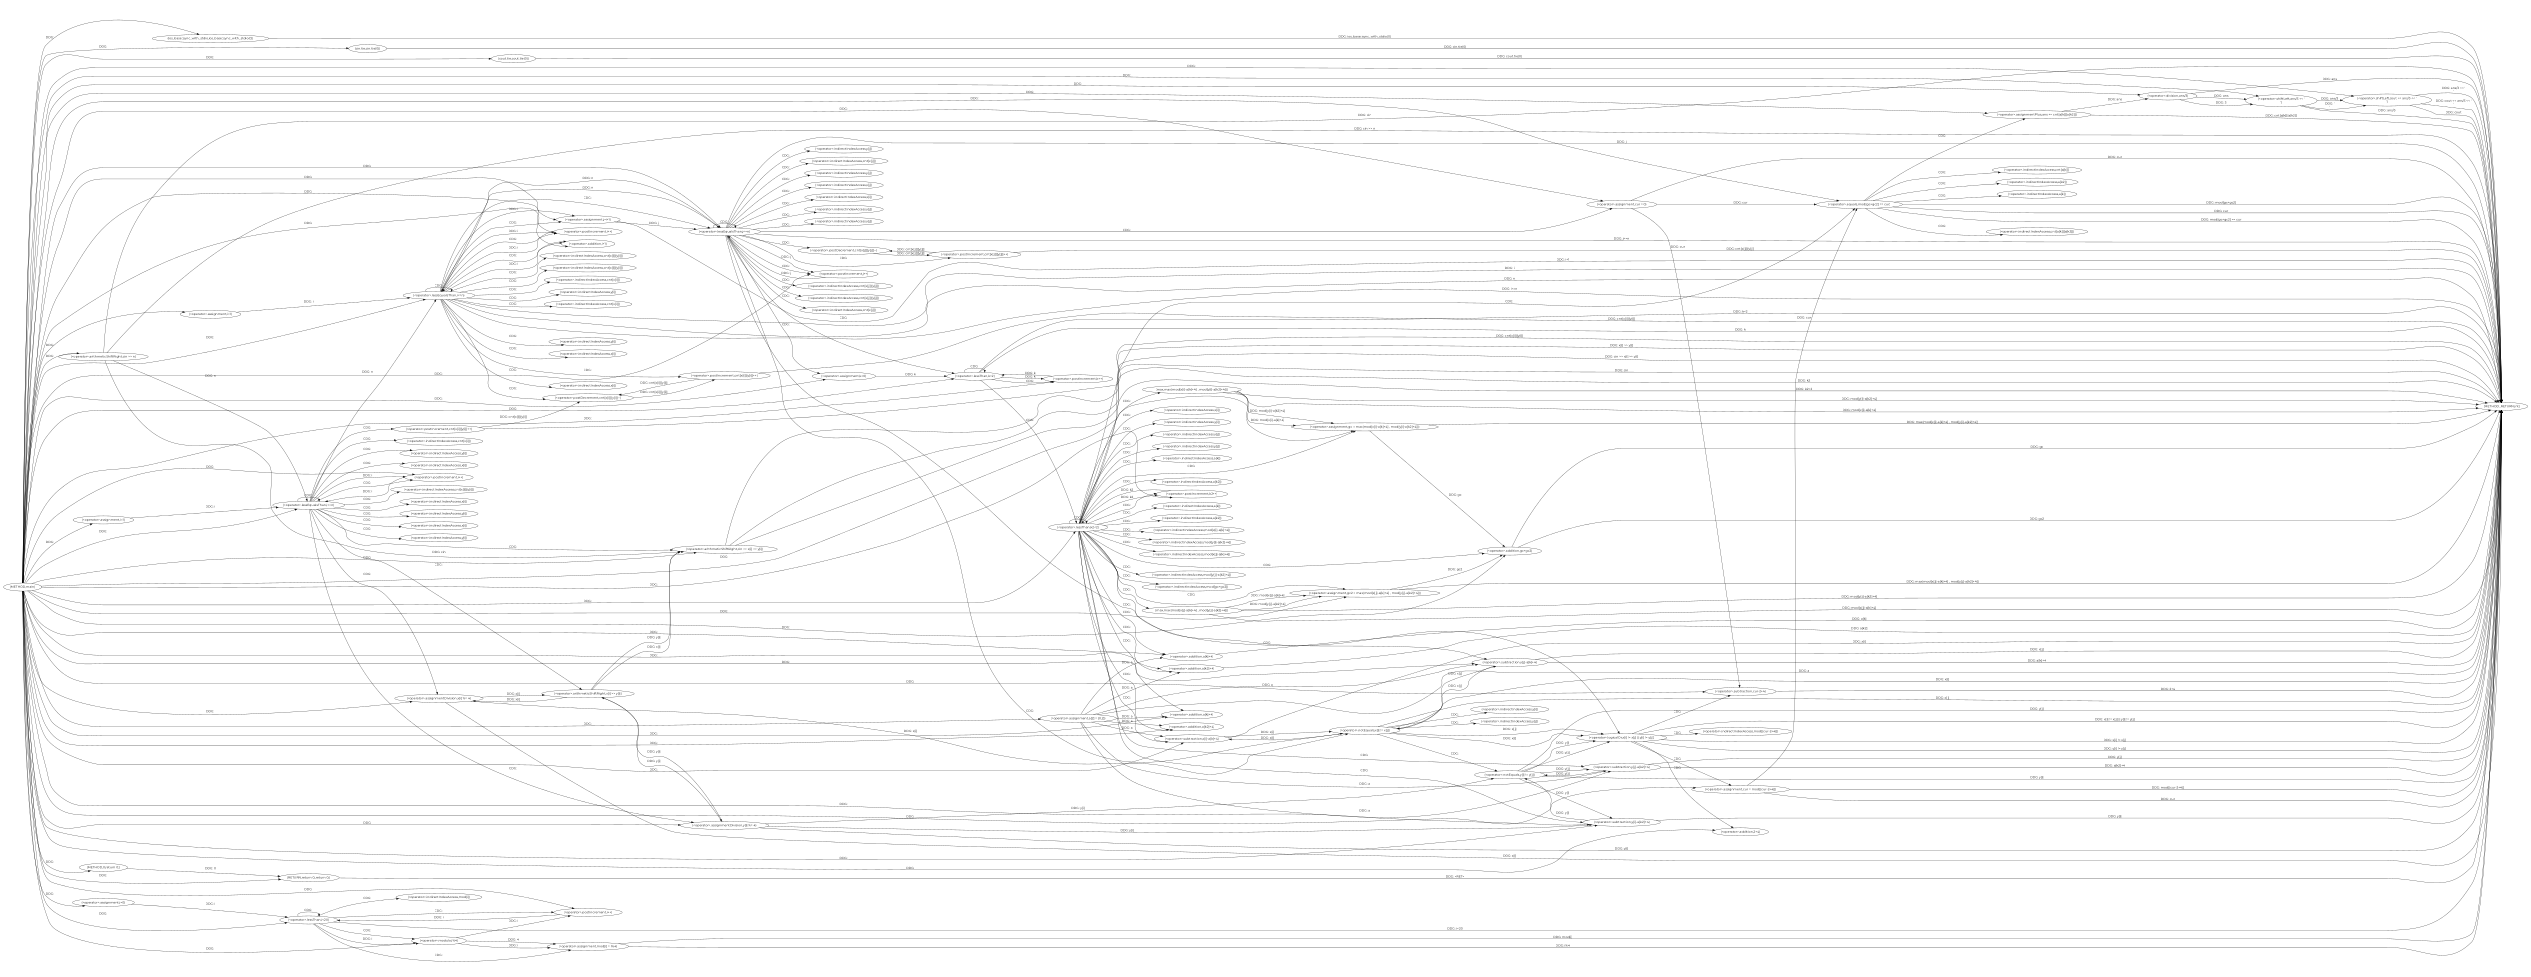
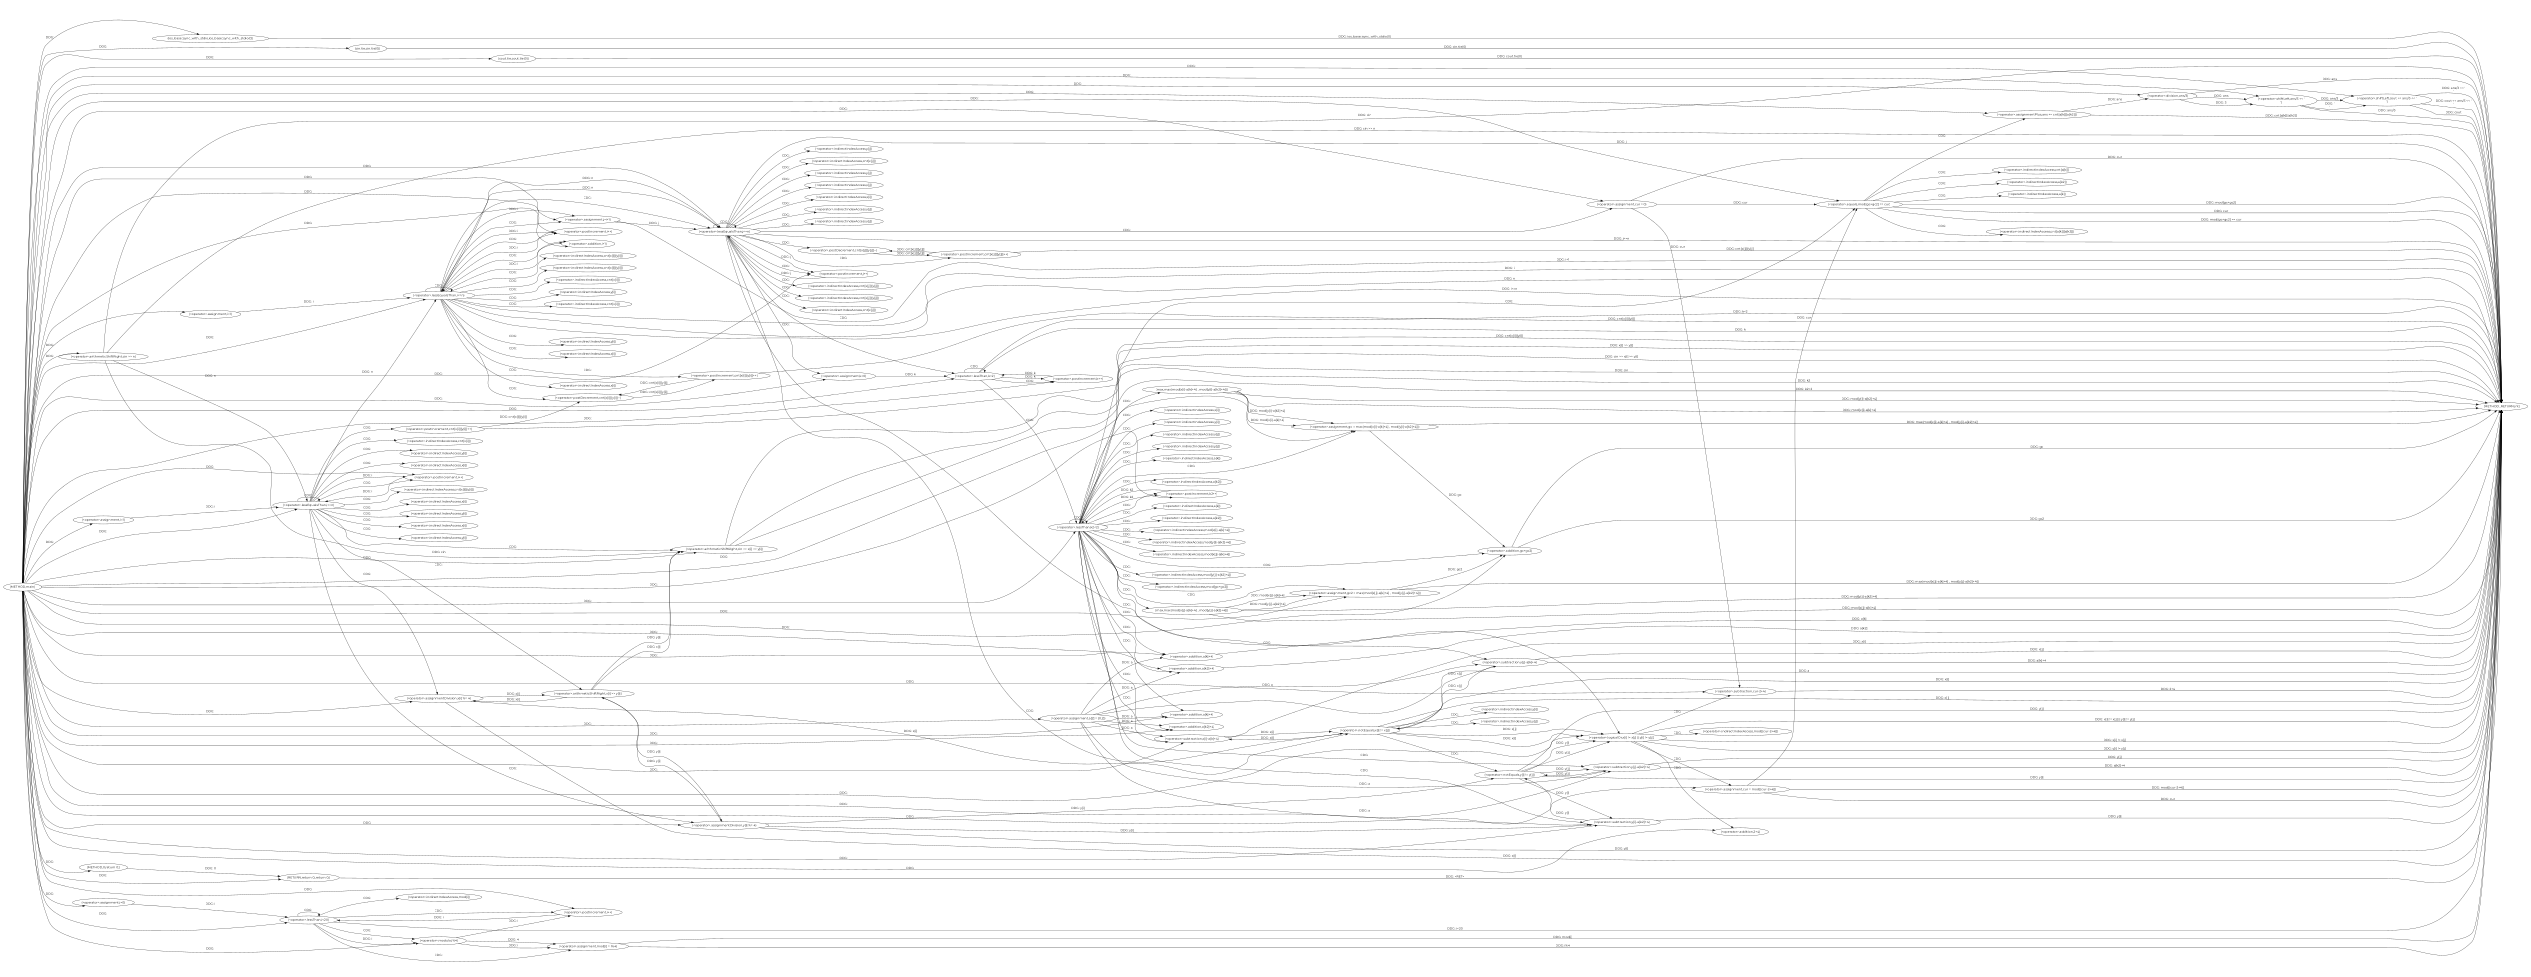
edge "(METHOD,main)" -> "(<operator>.subtraction,x[j]-a[k]+4)": now "(METHOD,main)" -> "(<operator>.logicalOr,x[i] != x[j] || y[i] != y[j])"
